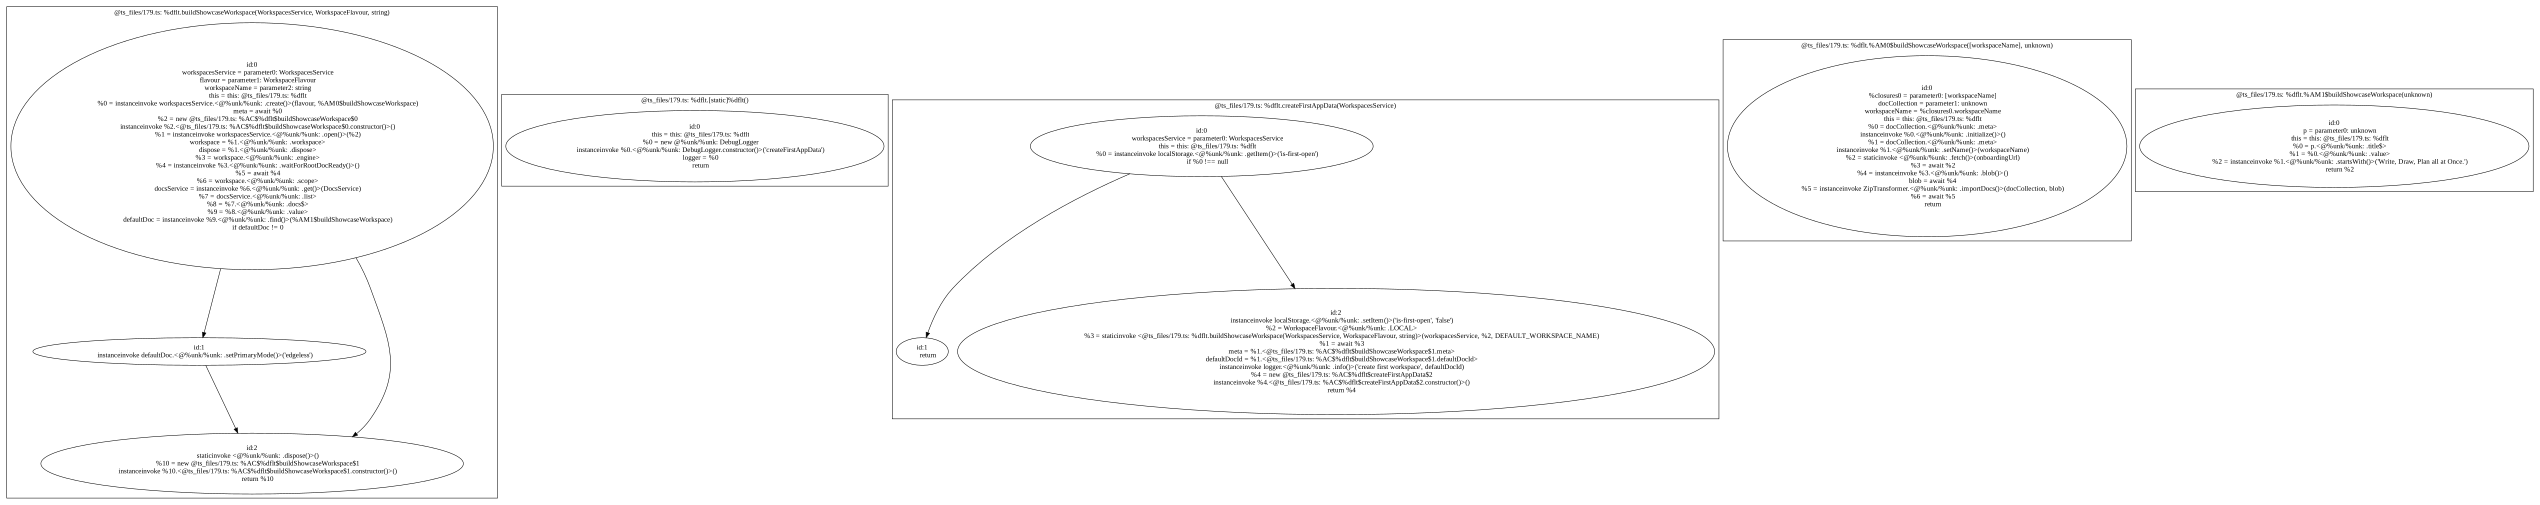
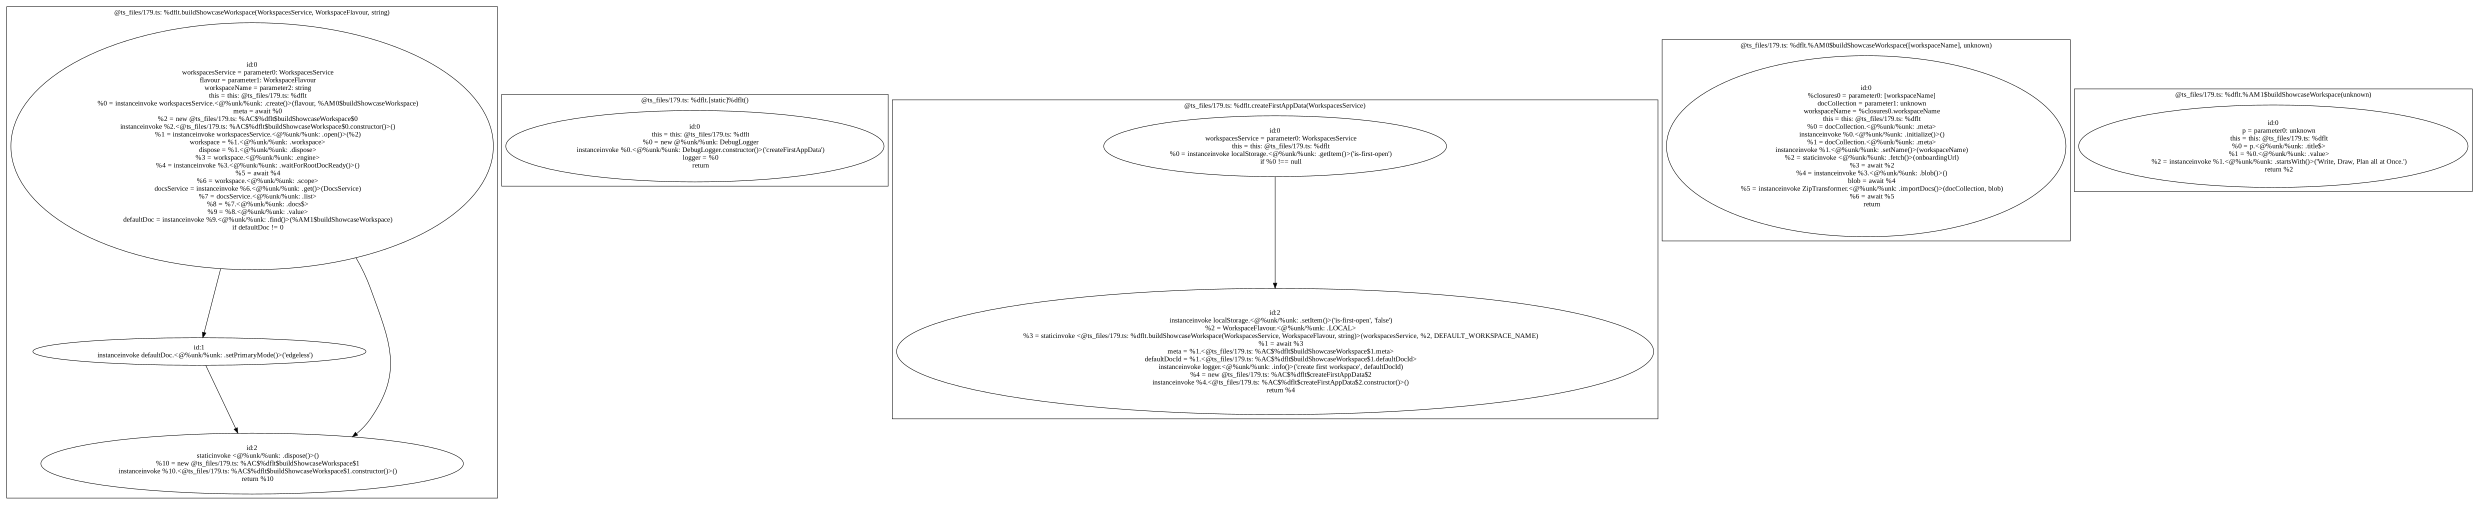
node "id:1 return": removed
